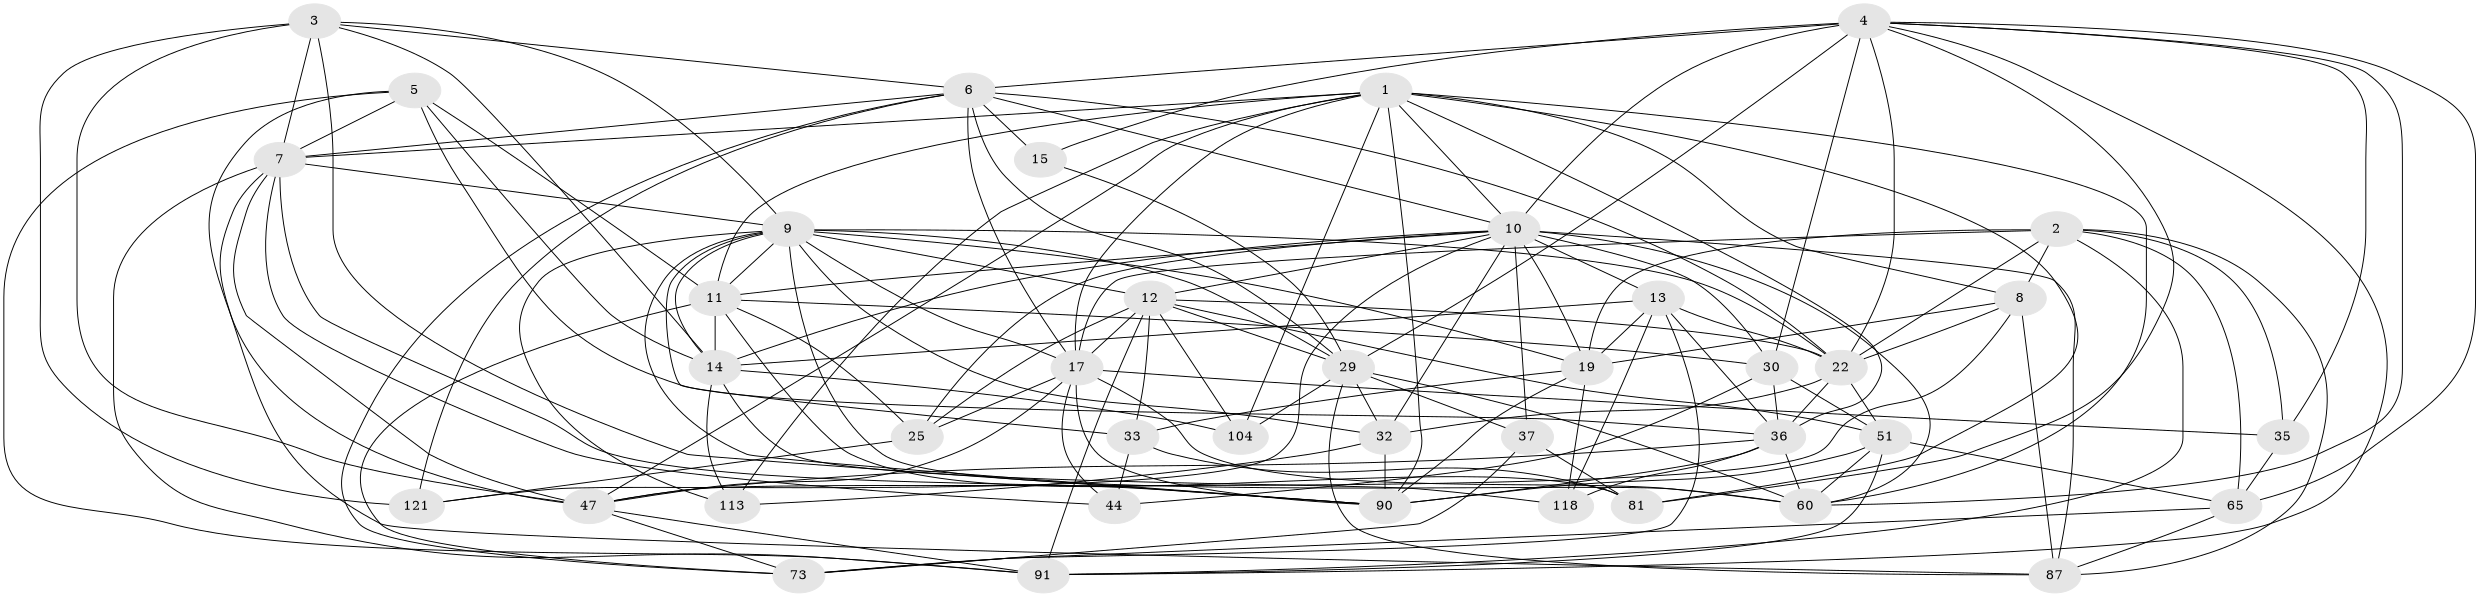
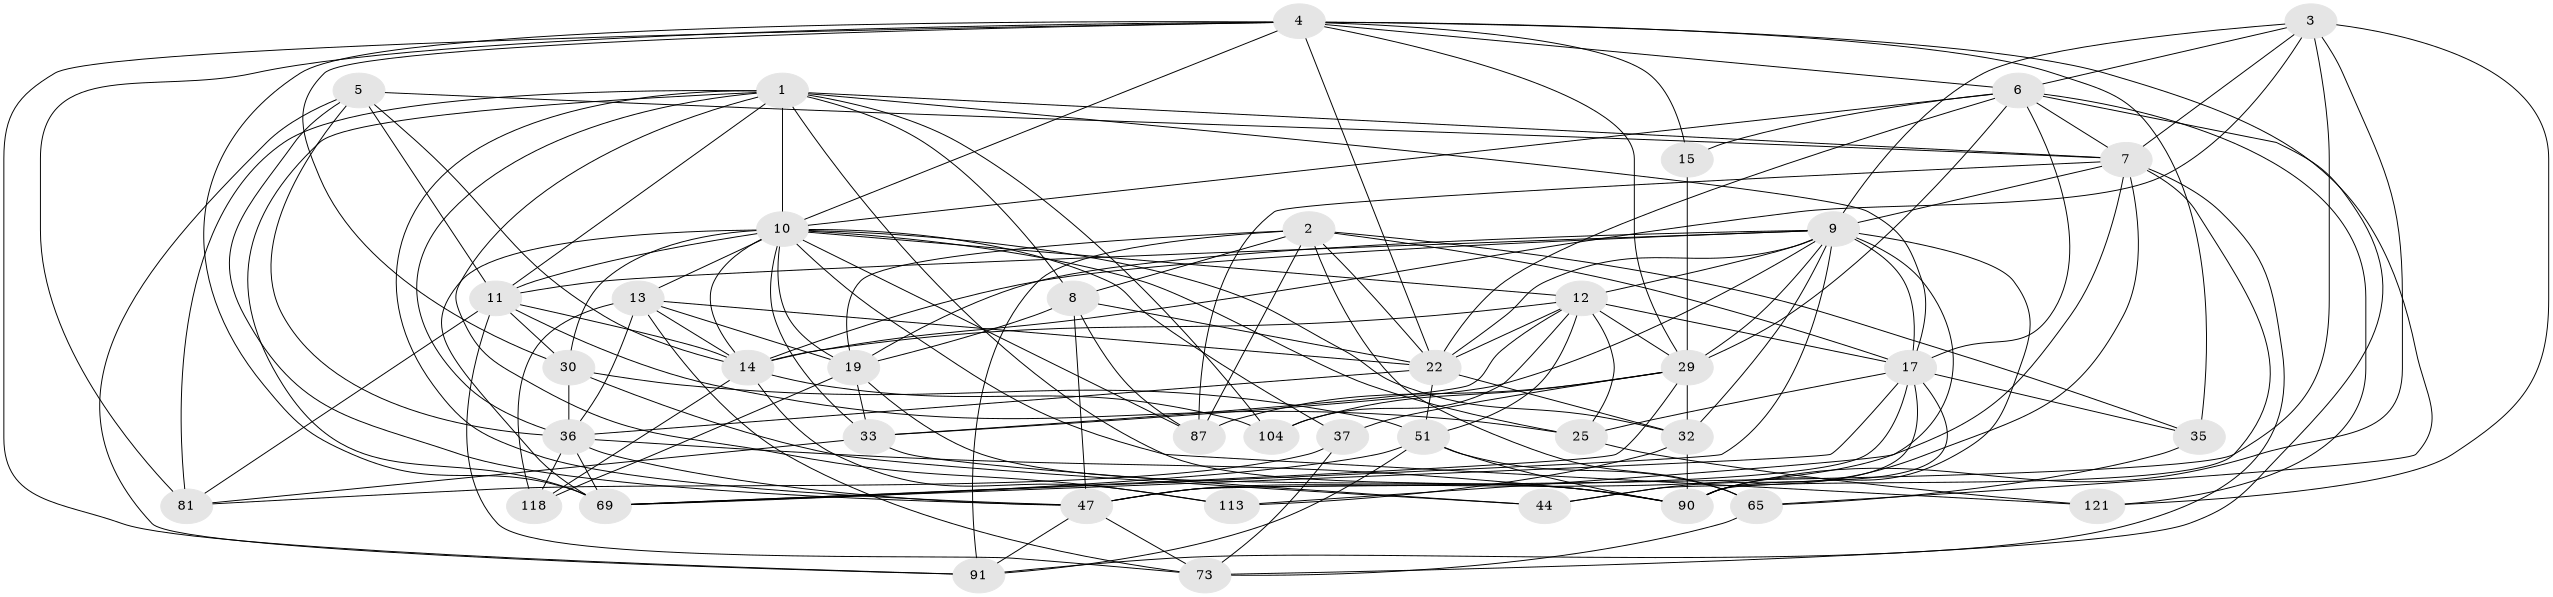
edge "10" -- "33": added
edge "12" -- "91": now "12" -- "14"
node "60": label "60" -> "69"
edge "65" -- "87": removed
